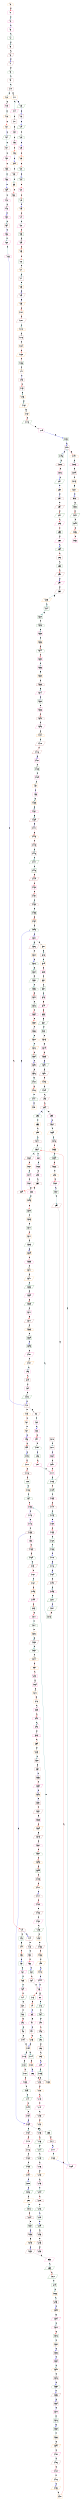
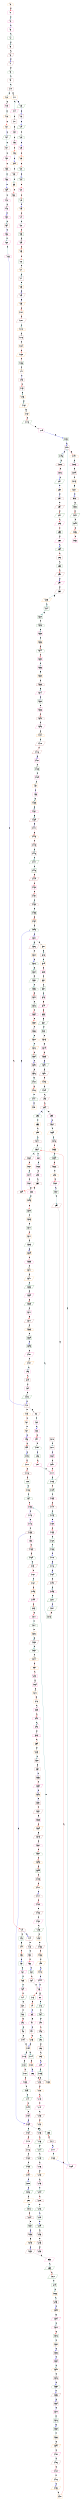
edge "S165" -> "S171": reversed
